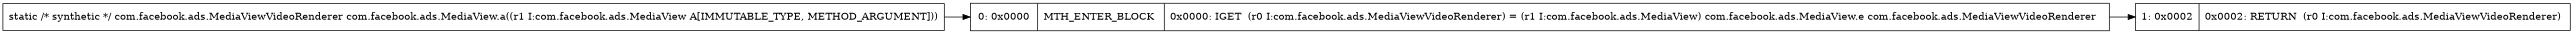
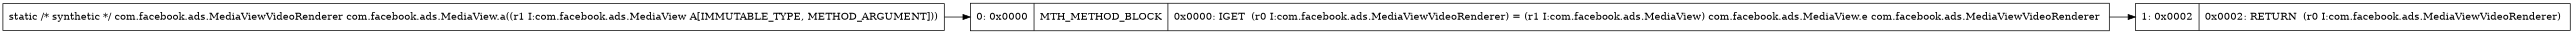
node "0: 0x0000": text "MTH_ENTER_BLOCK" -> "MTH_METHOD_BLOCK"
